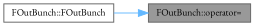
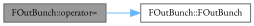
edge "FOutBunch::FOutBunch" -> "FOutBunch::operator=": reversed
